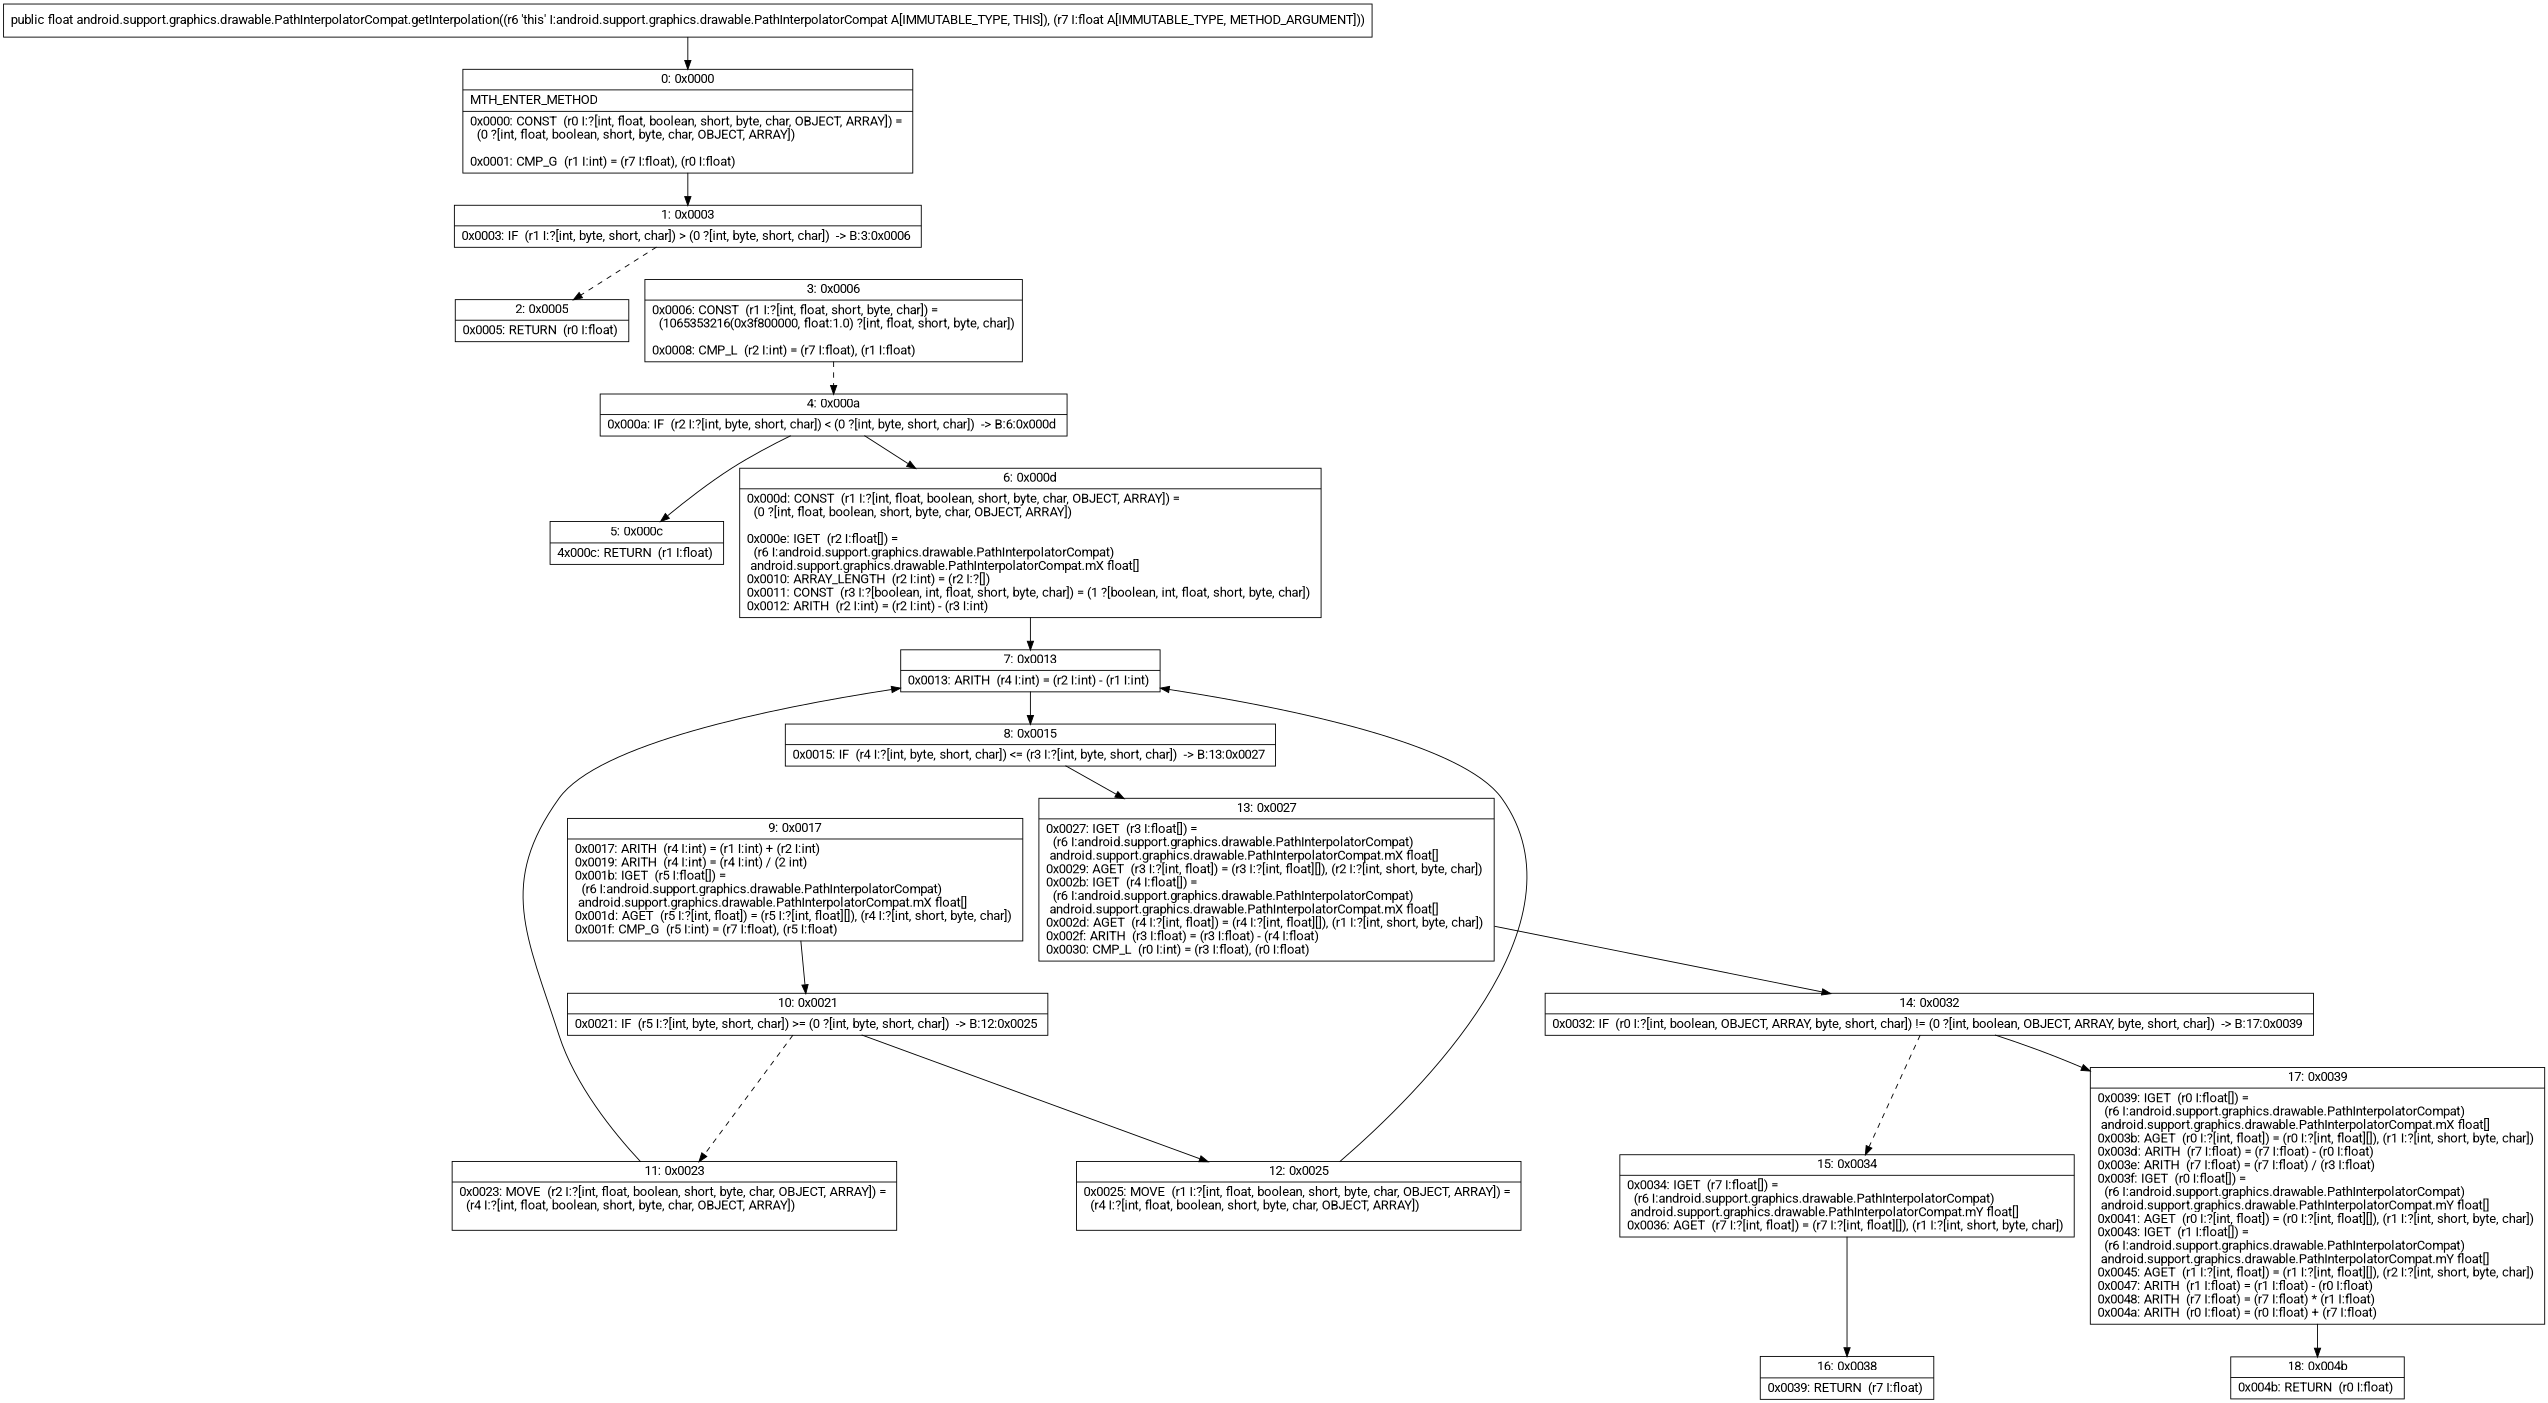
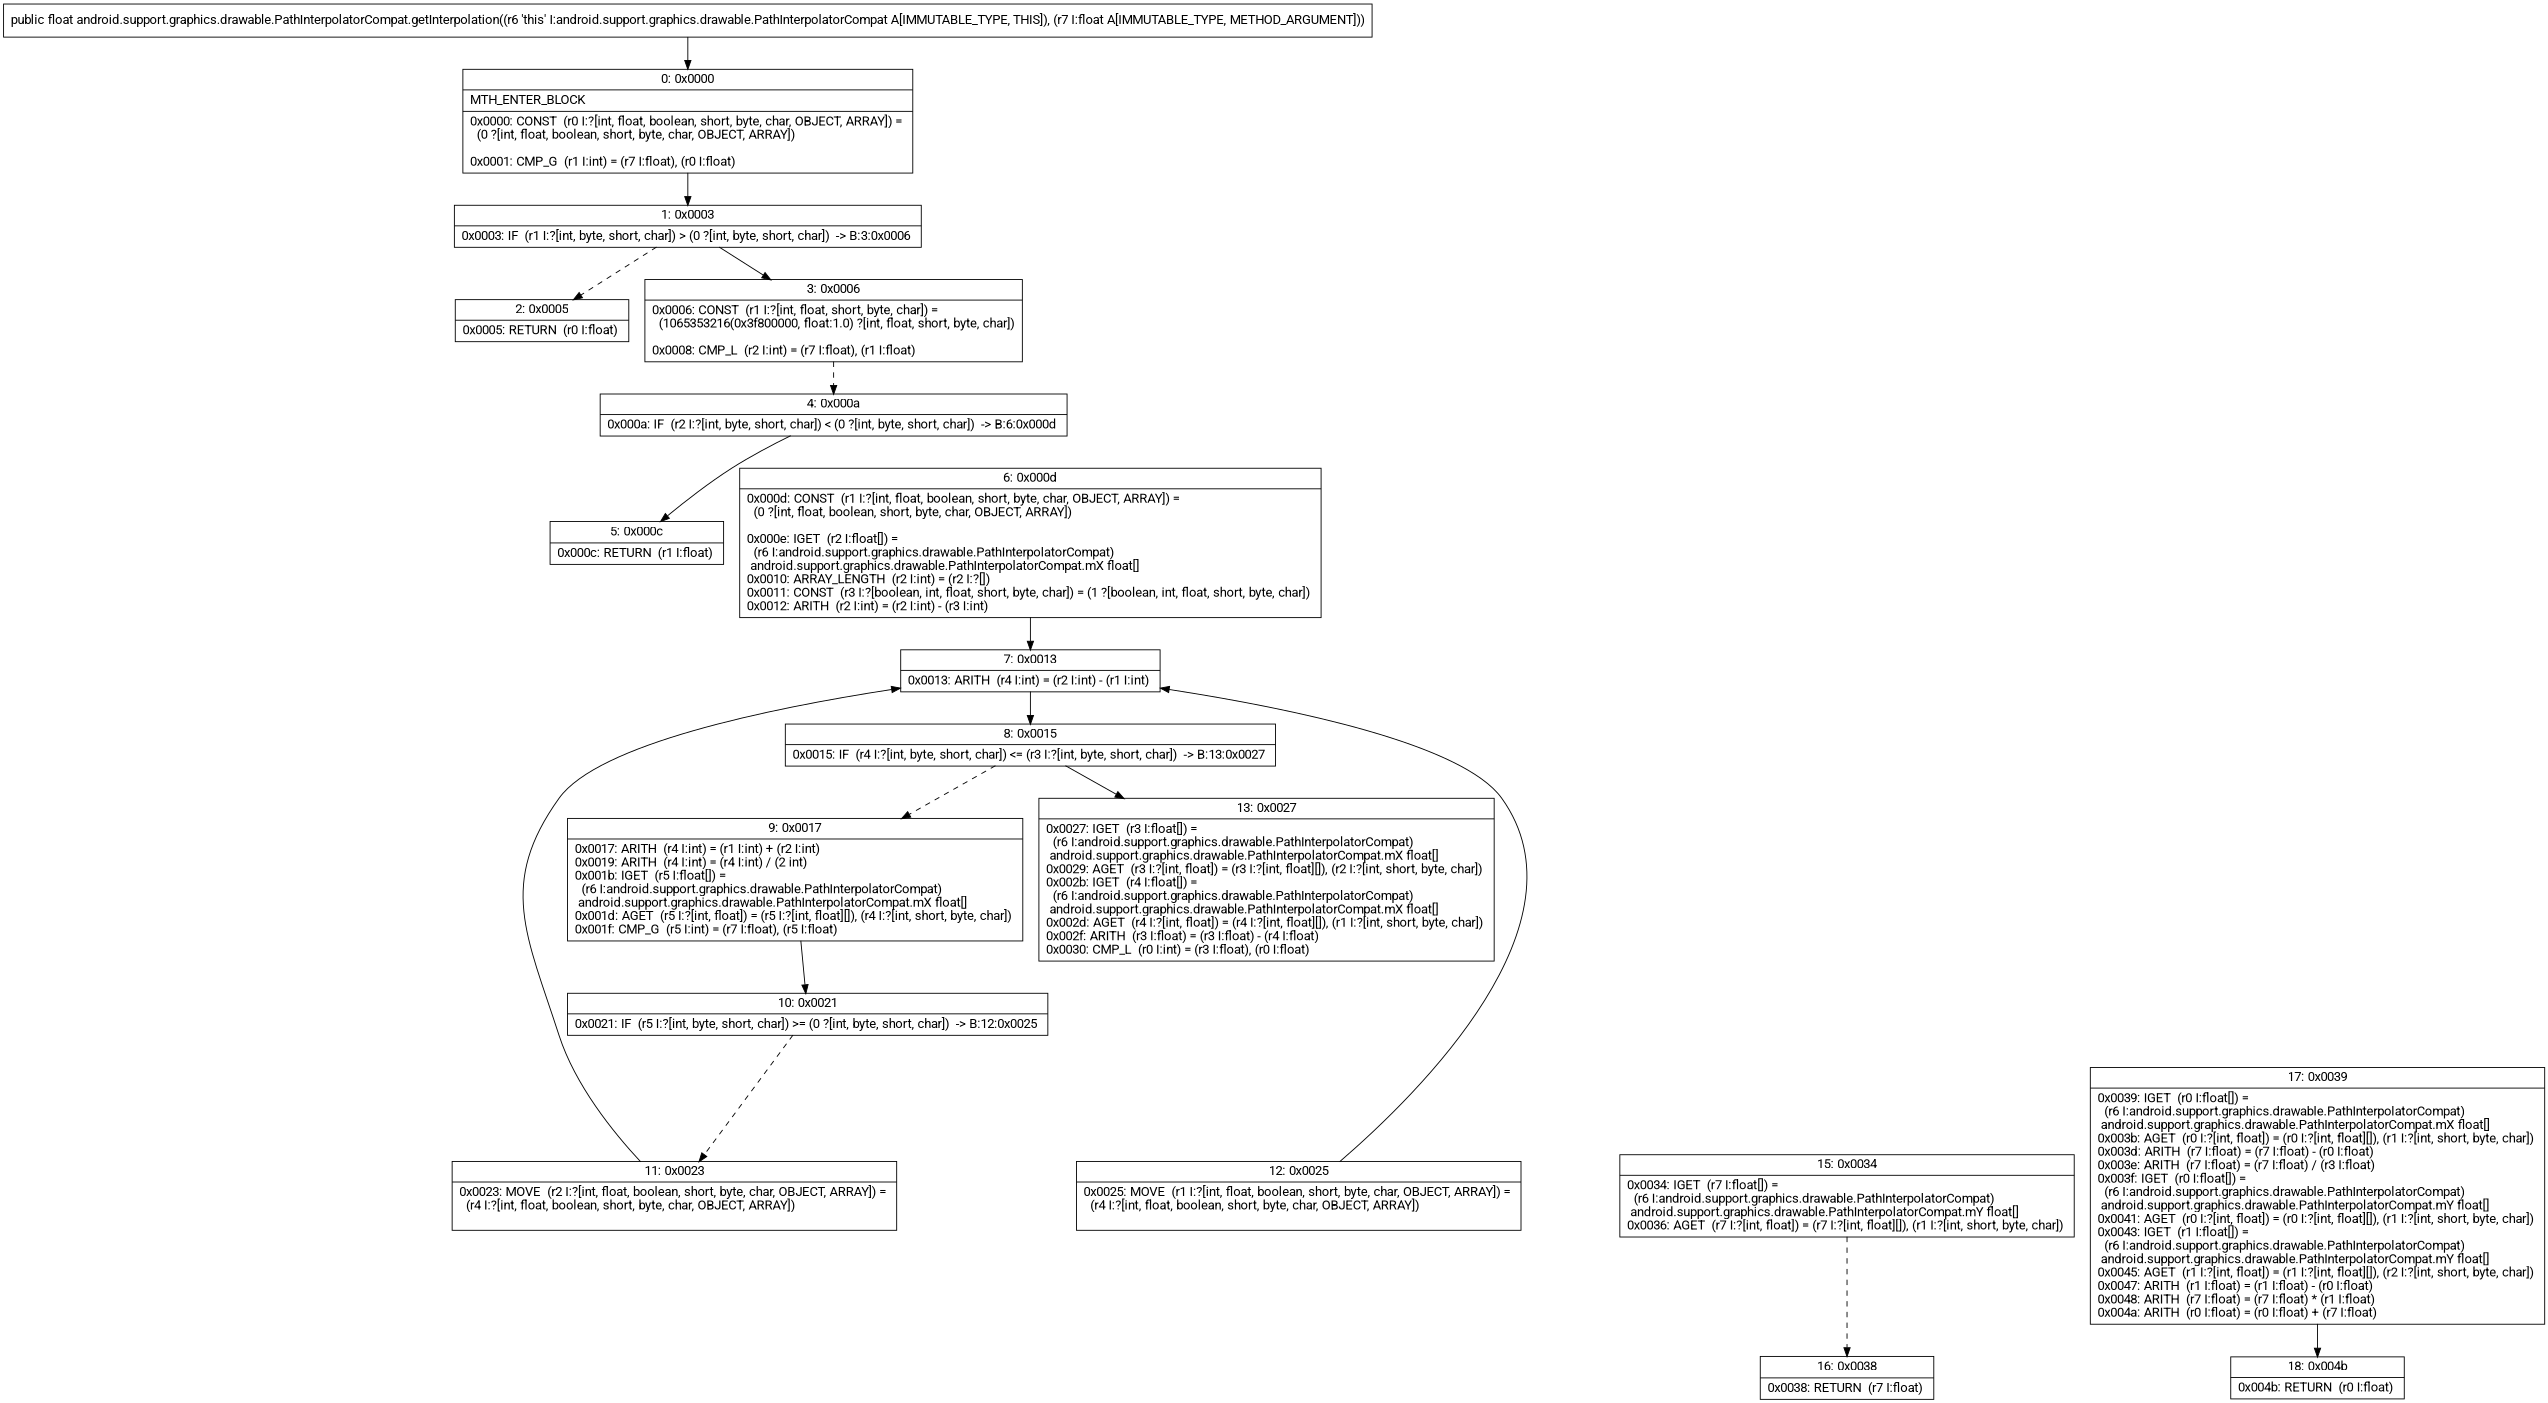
node "0: 0x0000": text "MTH_ENTER_METHOD" -> "MTH_ENTER_BLOCK"
edge "1: 0x0003" -> "3: 0x0006": added
edge "4: 0x000a" -> "6: 0x000d": removed
node "5: 0x000c": text "4x000c: RETURN  (r1 I:float)" -> "0x000c: RETURN  (r1 I:float)"
edge "8: 0x0015" -> "9: 0x0017": added
node "14: 0x0032": removed
edge "10: 0x0021" -> "12: 0x0025": removed
edge "15: 0x0034" -> "16: 0x0038": style solid -> dashed
node "16: 0x0038": text "0x0039: RETURN  (r7 I:float)" -> "0x0038: RETURN  (r7 I:float)"
